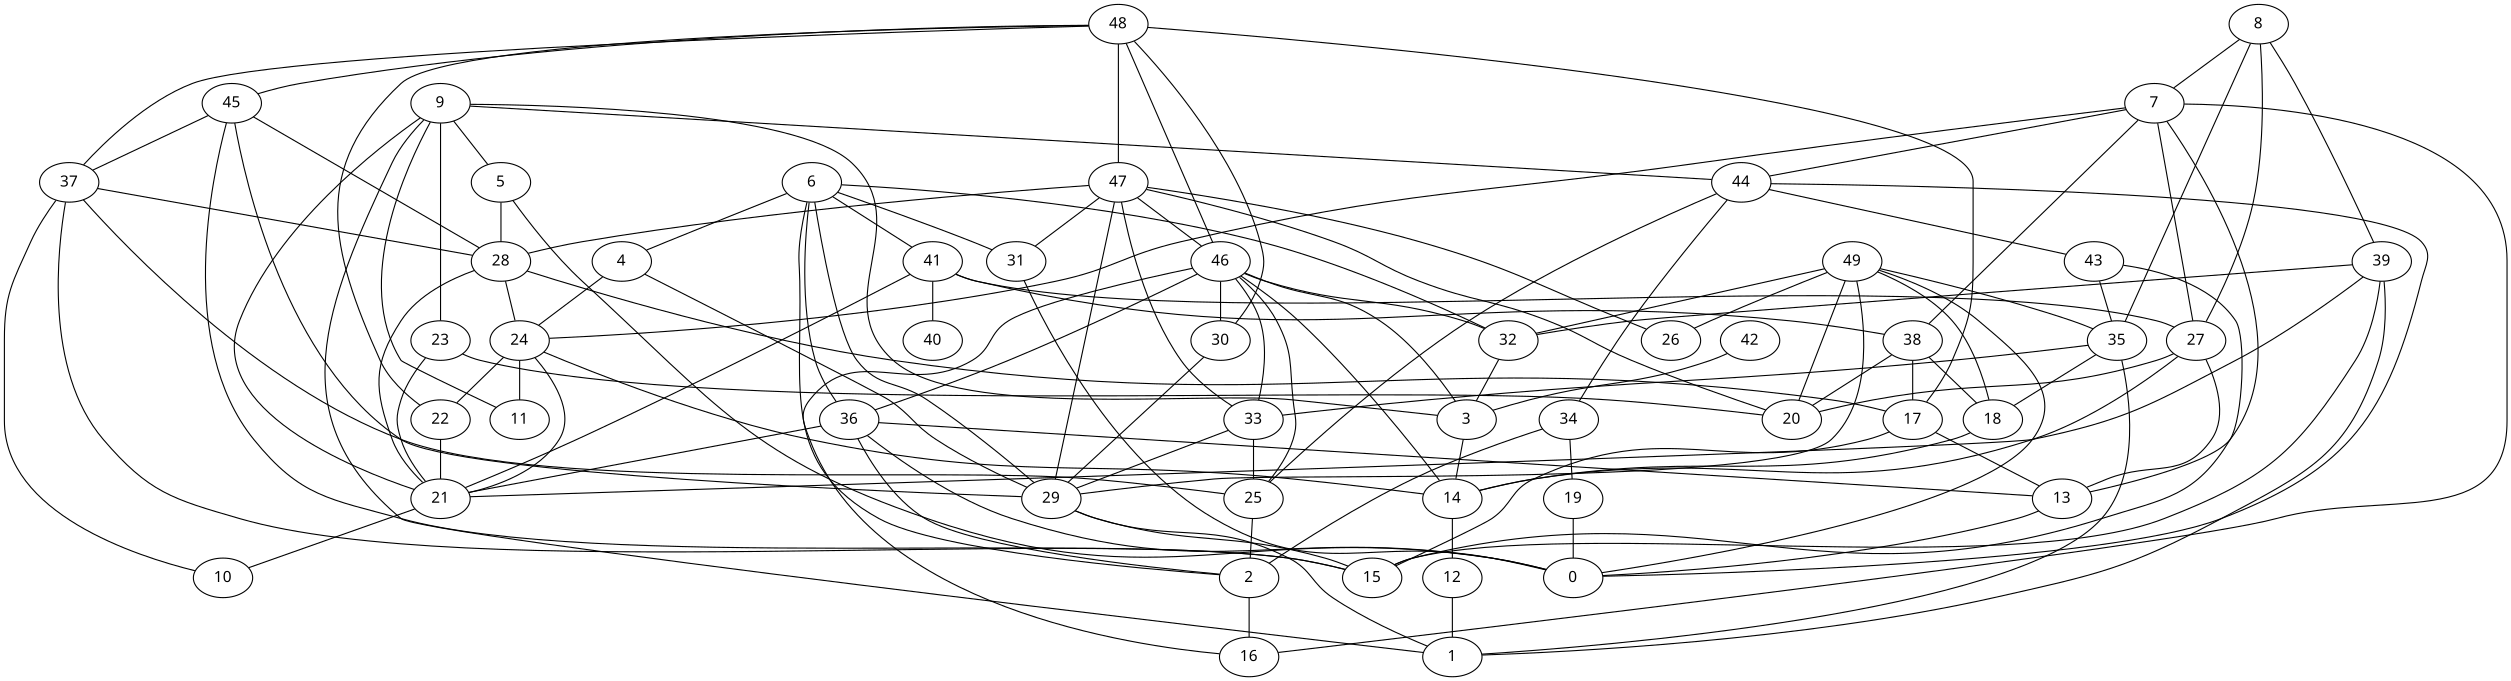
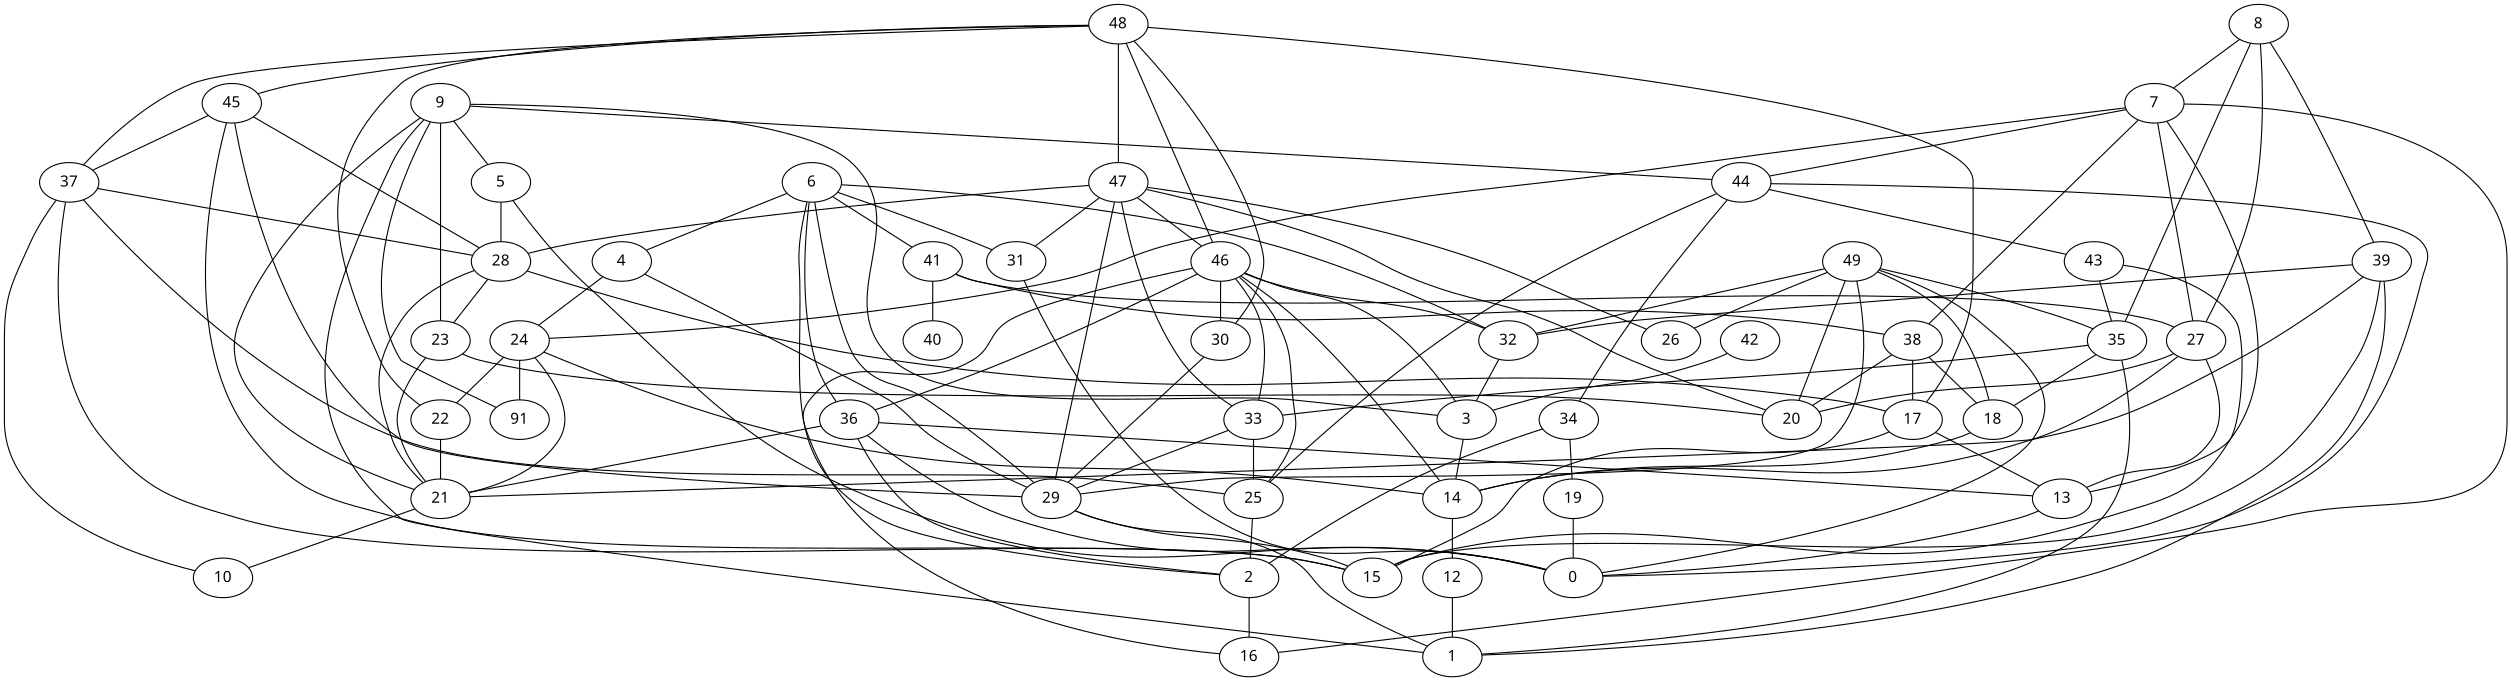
edge "28" -- "24": now "28" -- "23"
edge "41" -- "21": removed
node "11": label "11" -> "91"
